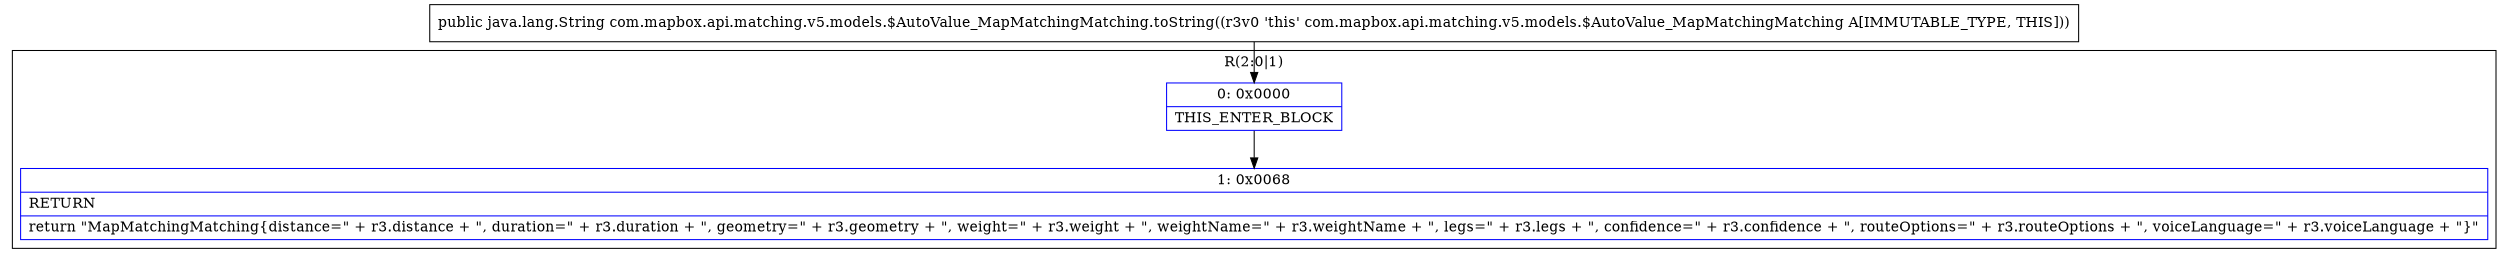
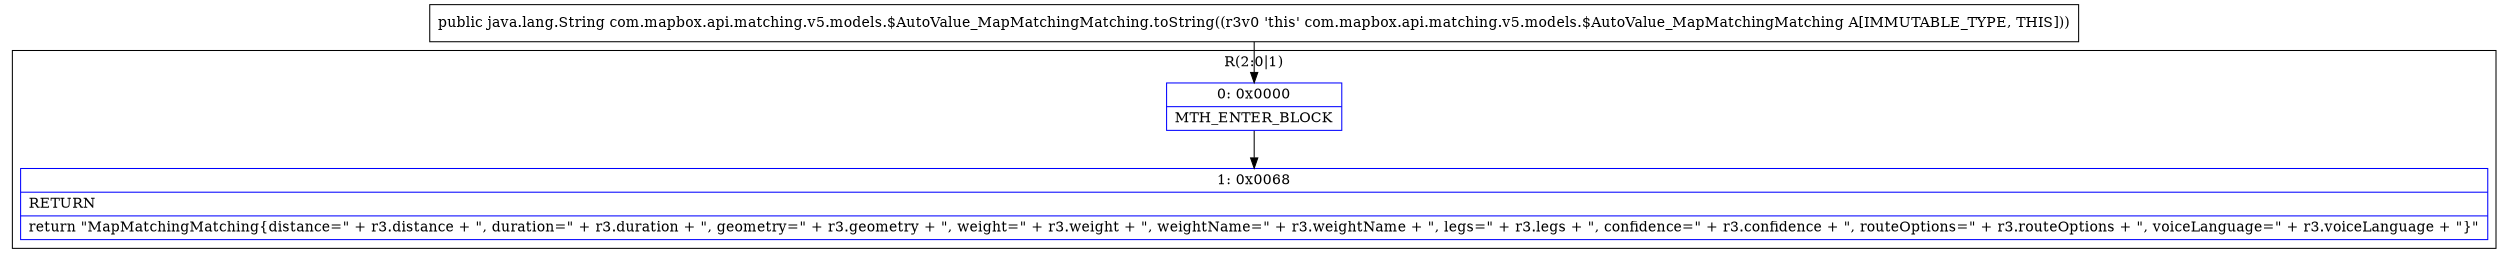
node "0: 0x0000": text "THIS_ENTER_BLOCK" -> "MTH_ENTER_BLOCK"
